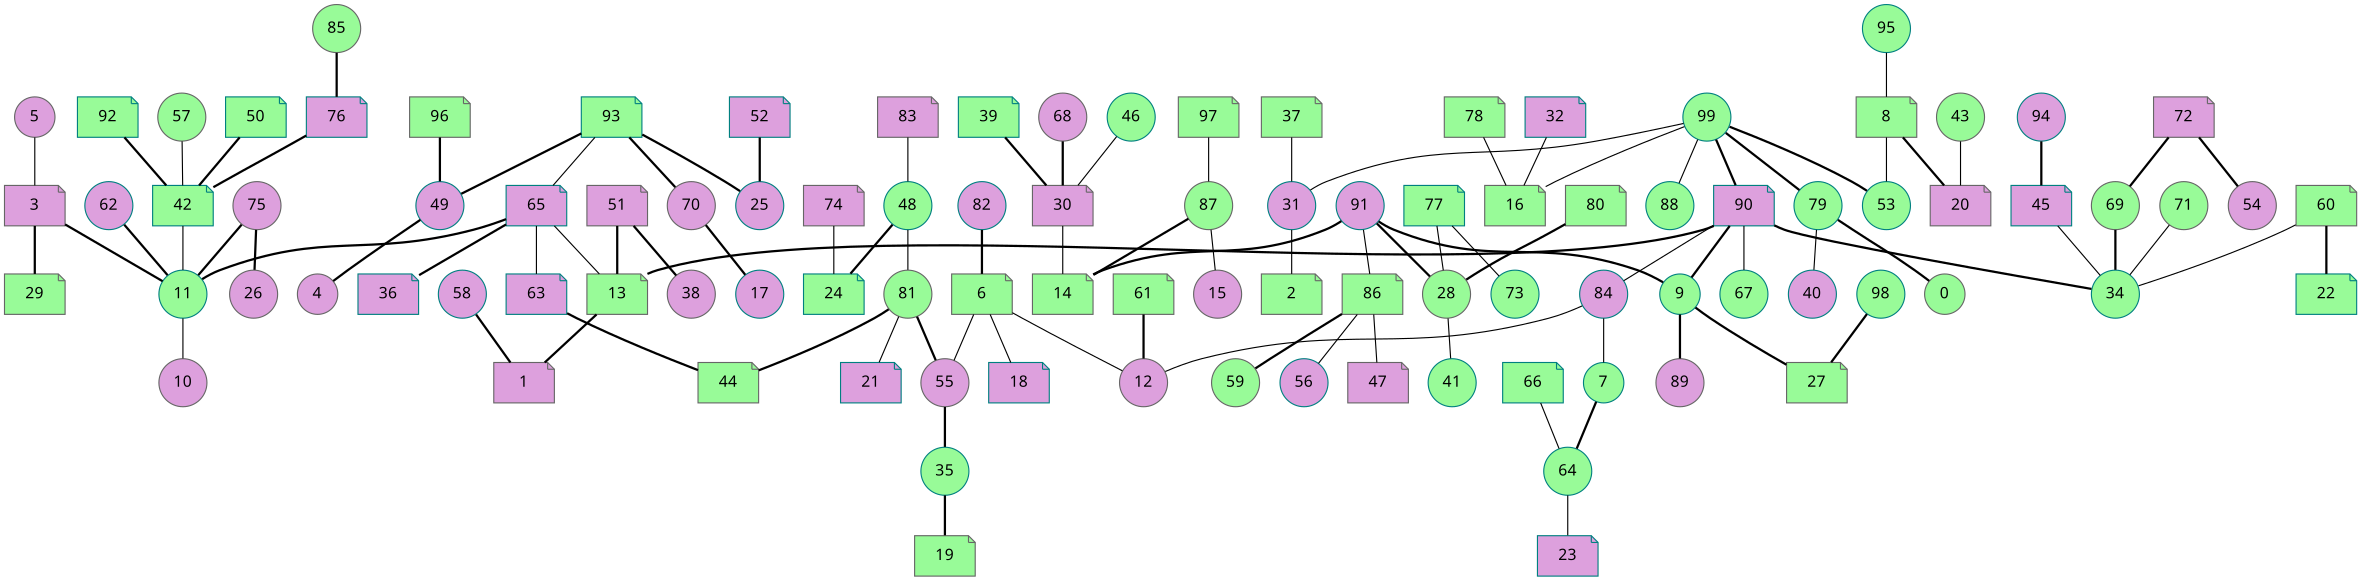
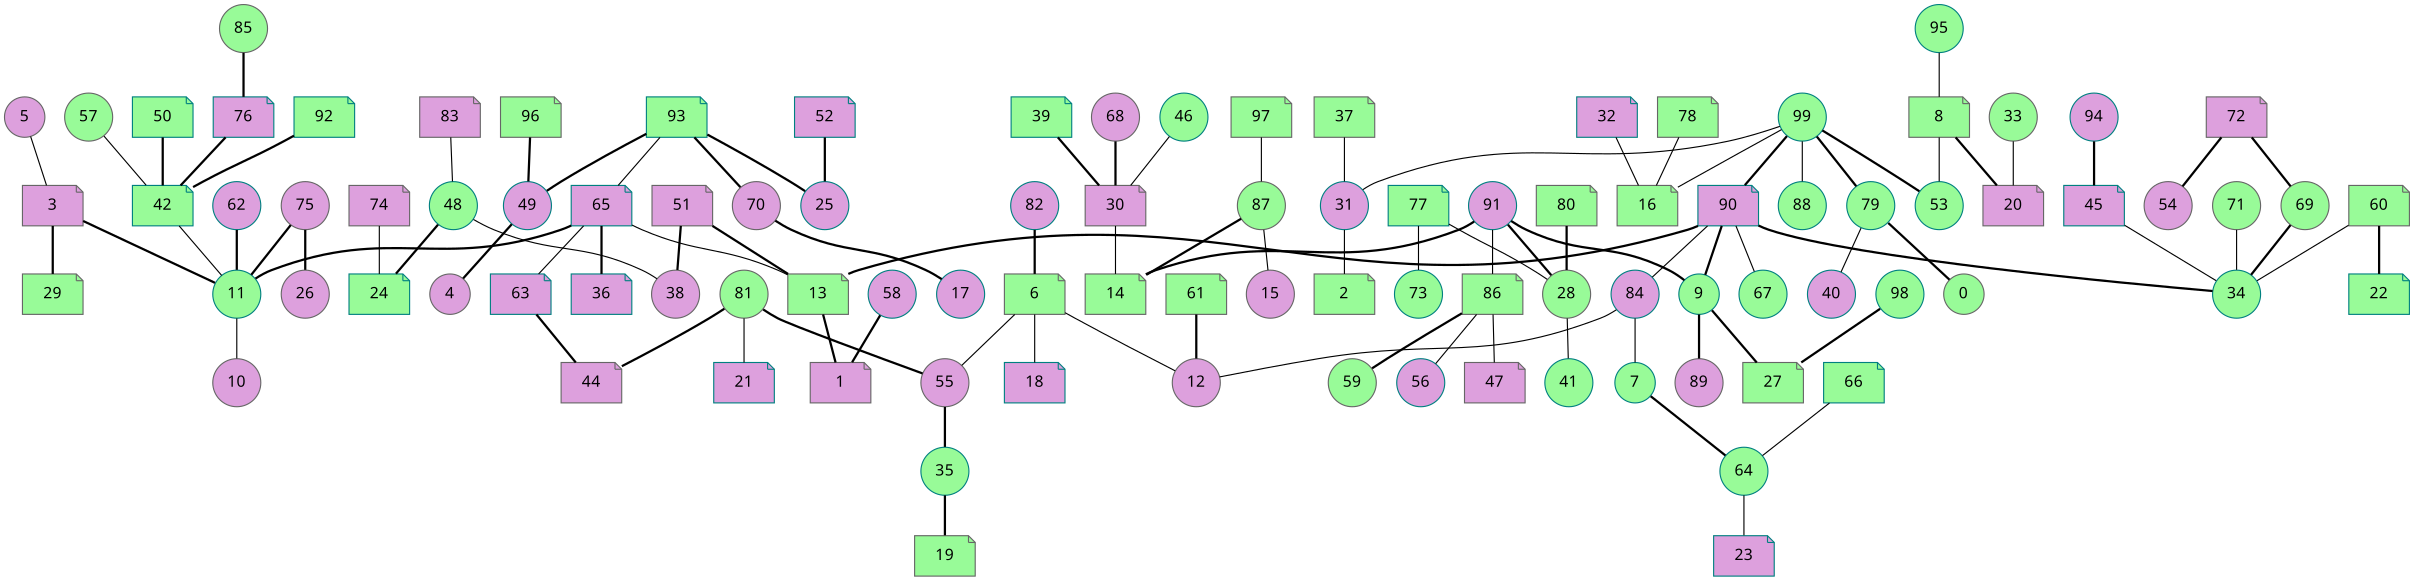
node "43": label "43" -> "33"
edge "48" -- "81": now "48" -- "38"
node "44": fillcolor palegreen -> plum
